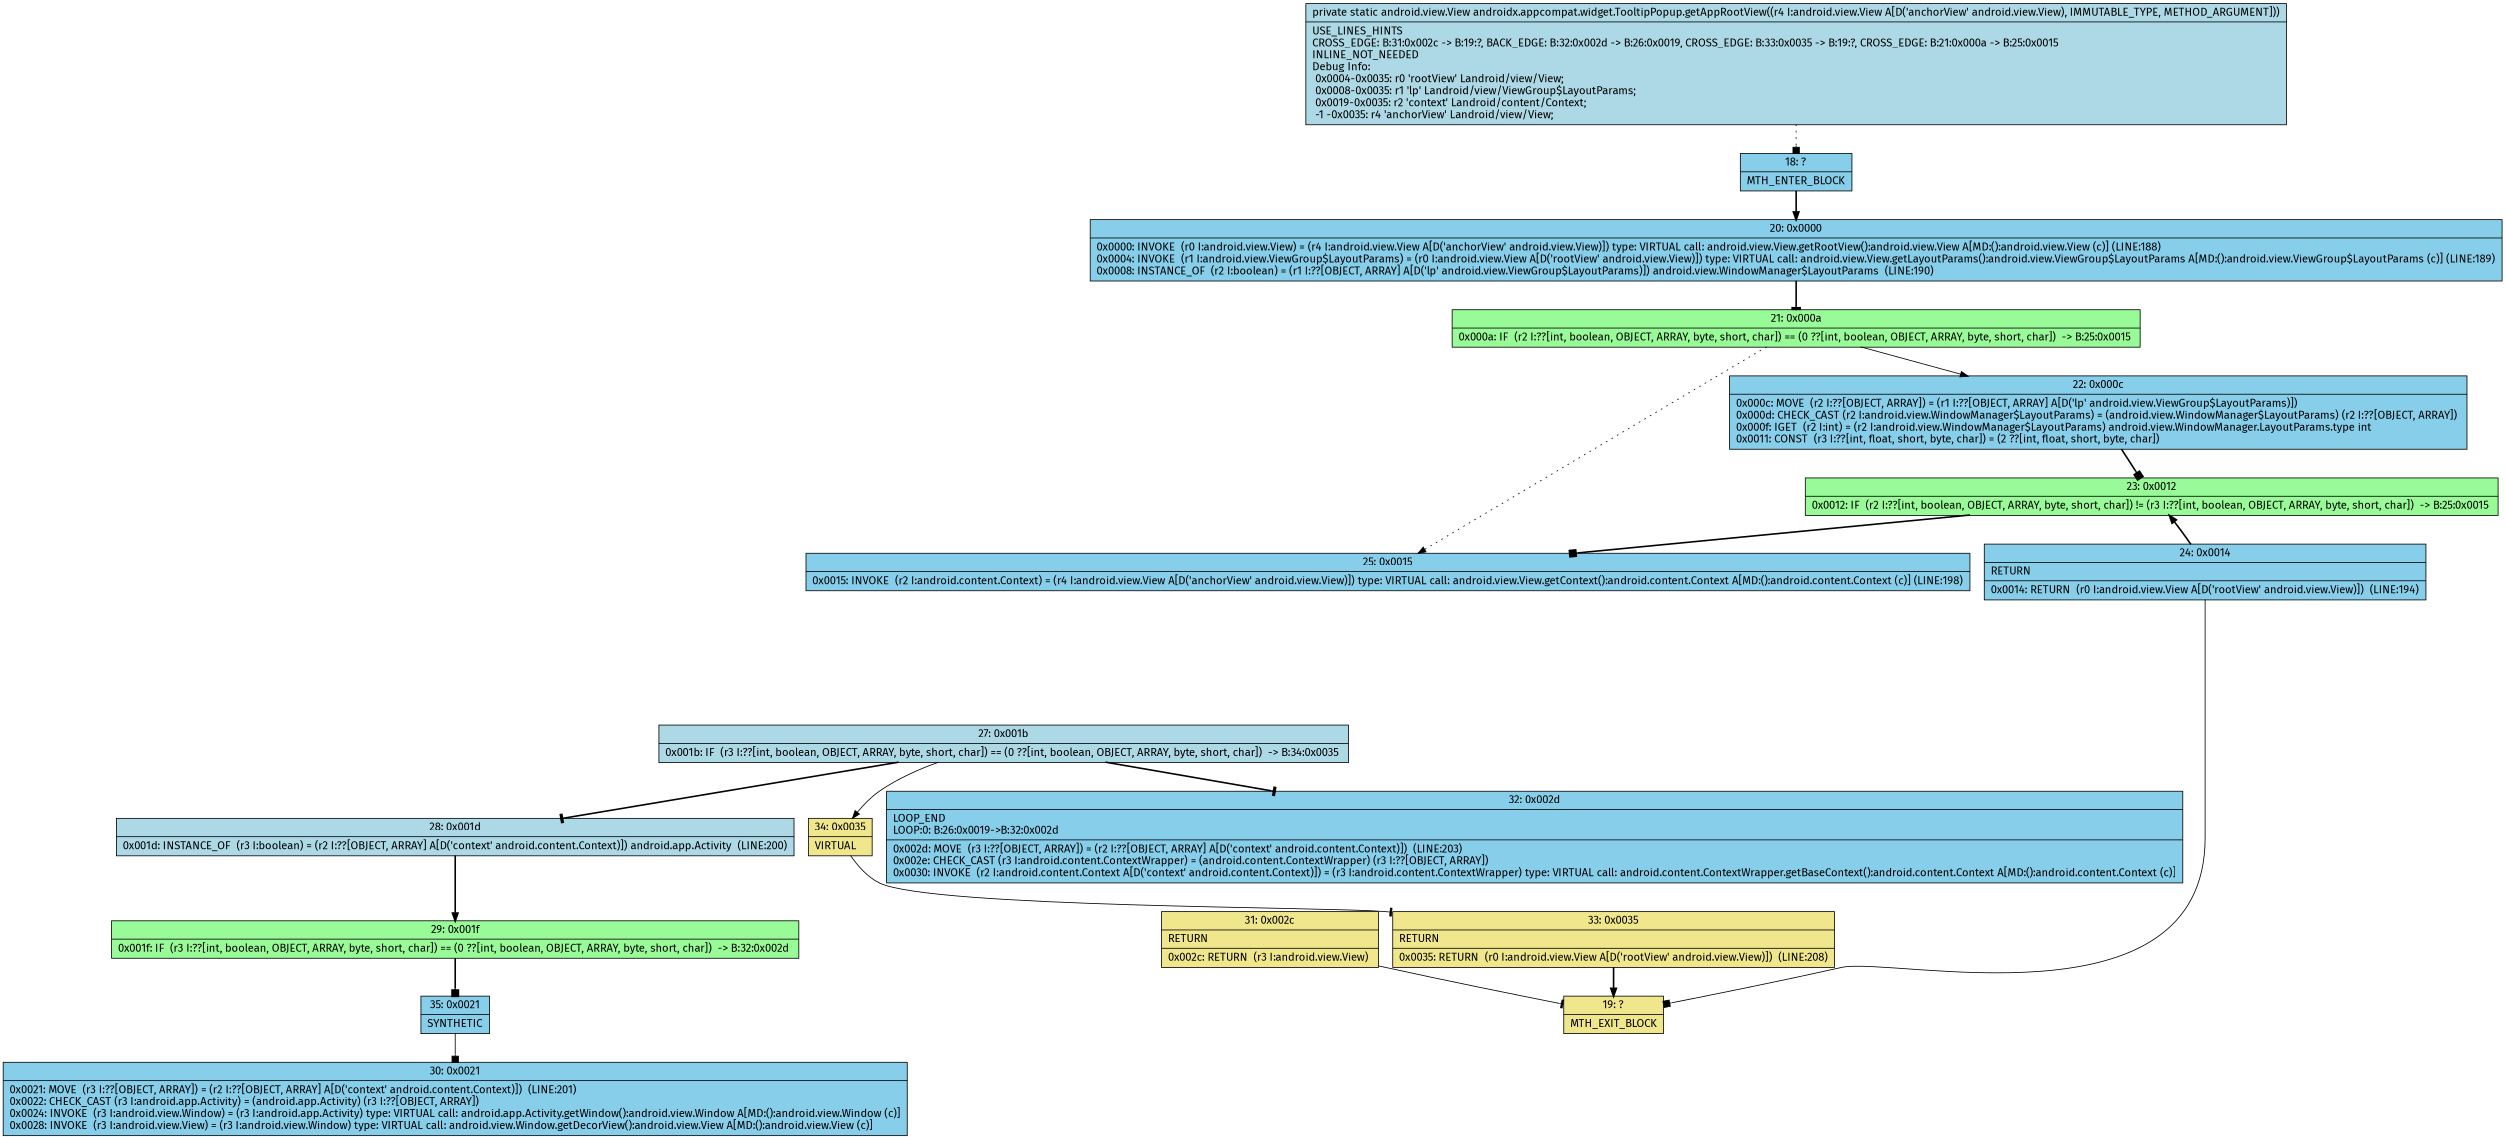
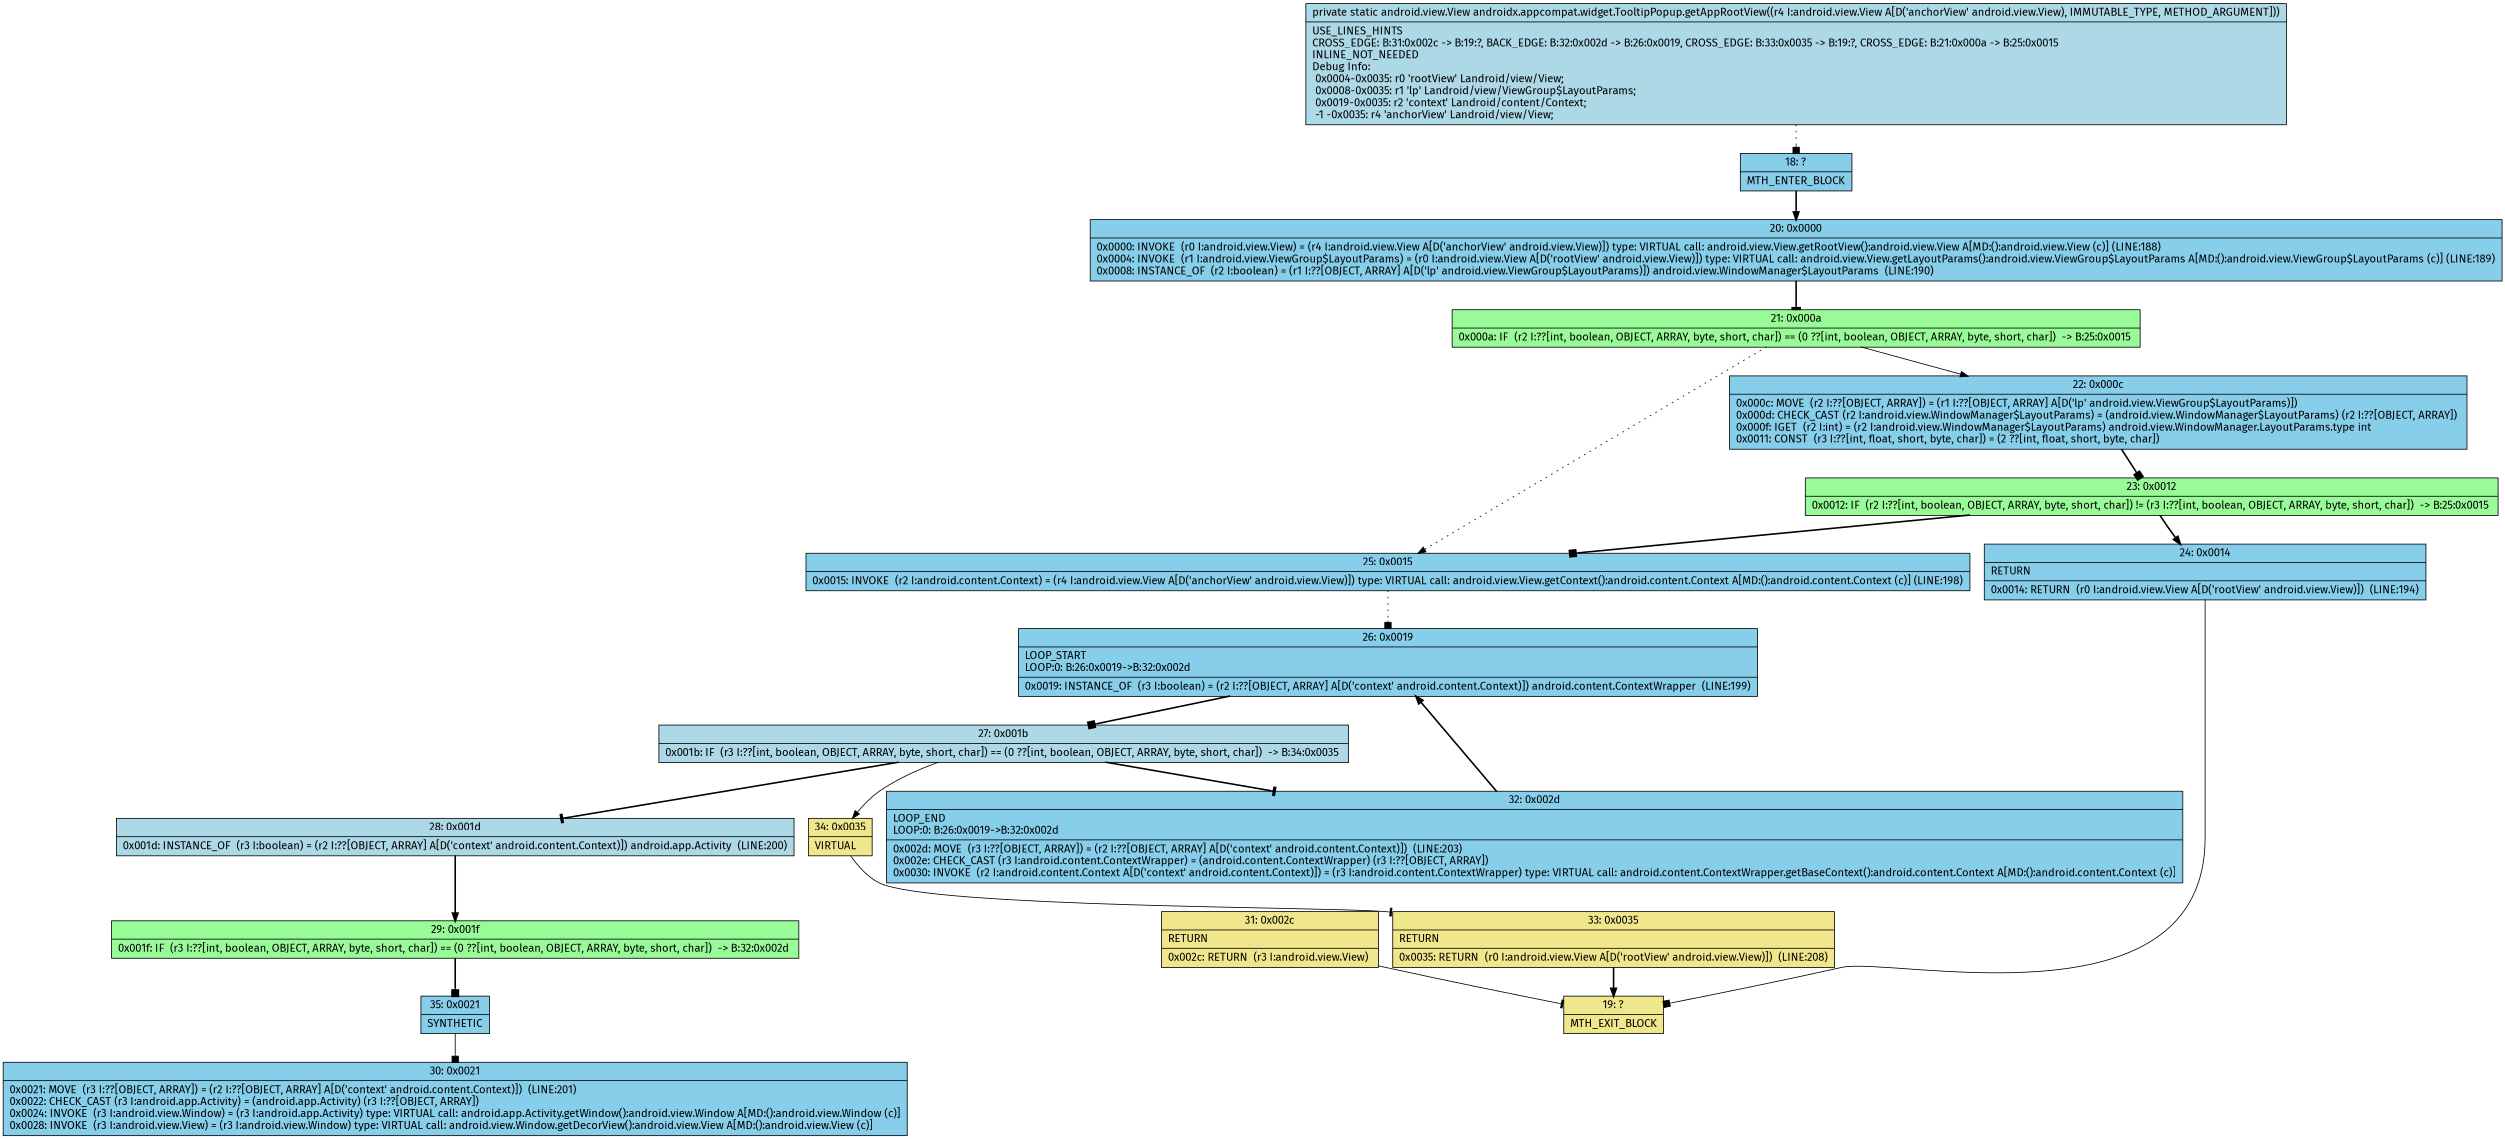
edge "24: 0x0014" -> "23: 0x0012": reversed
node "26: 0x0019": added
